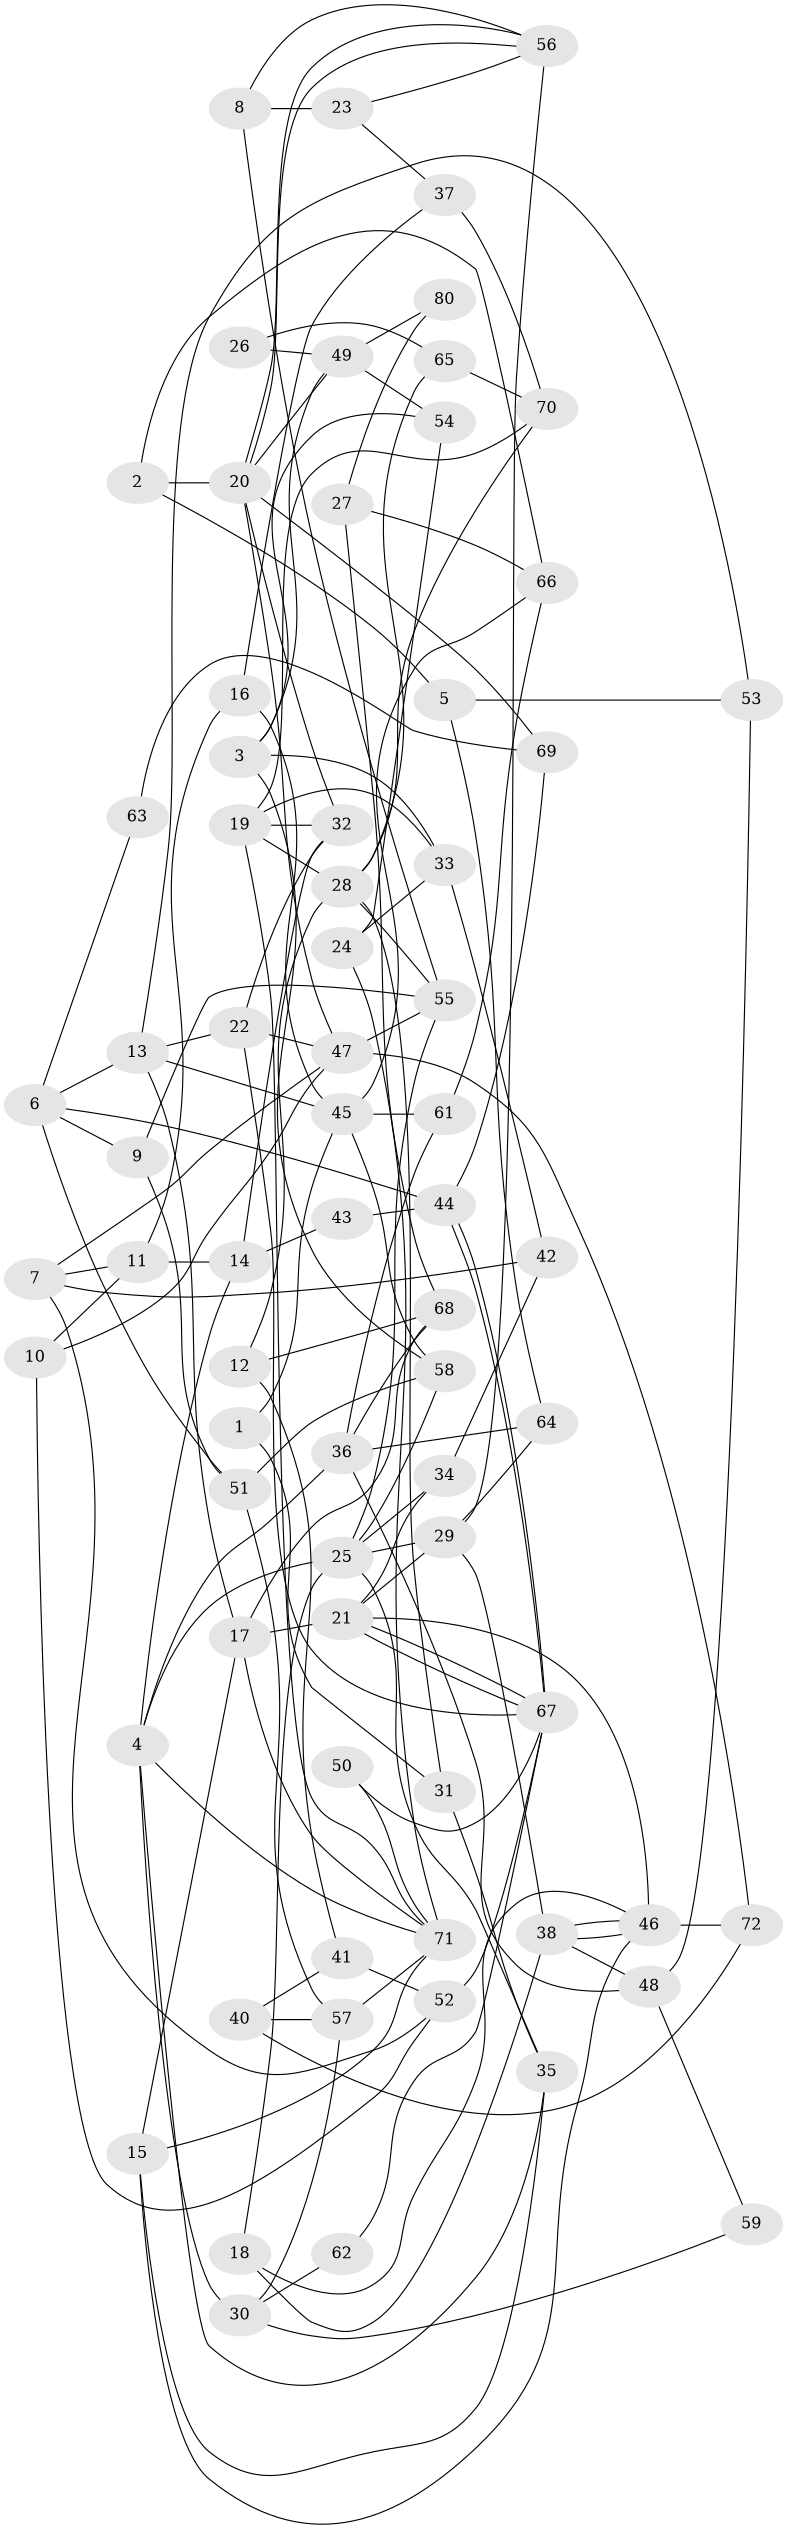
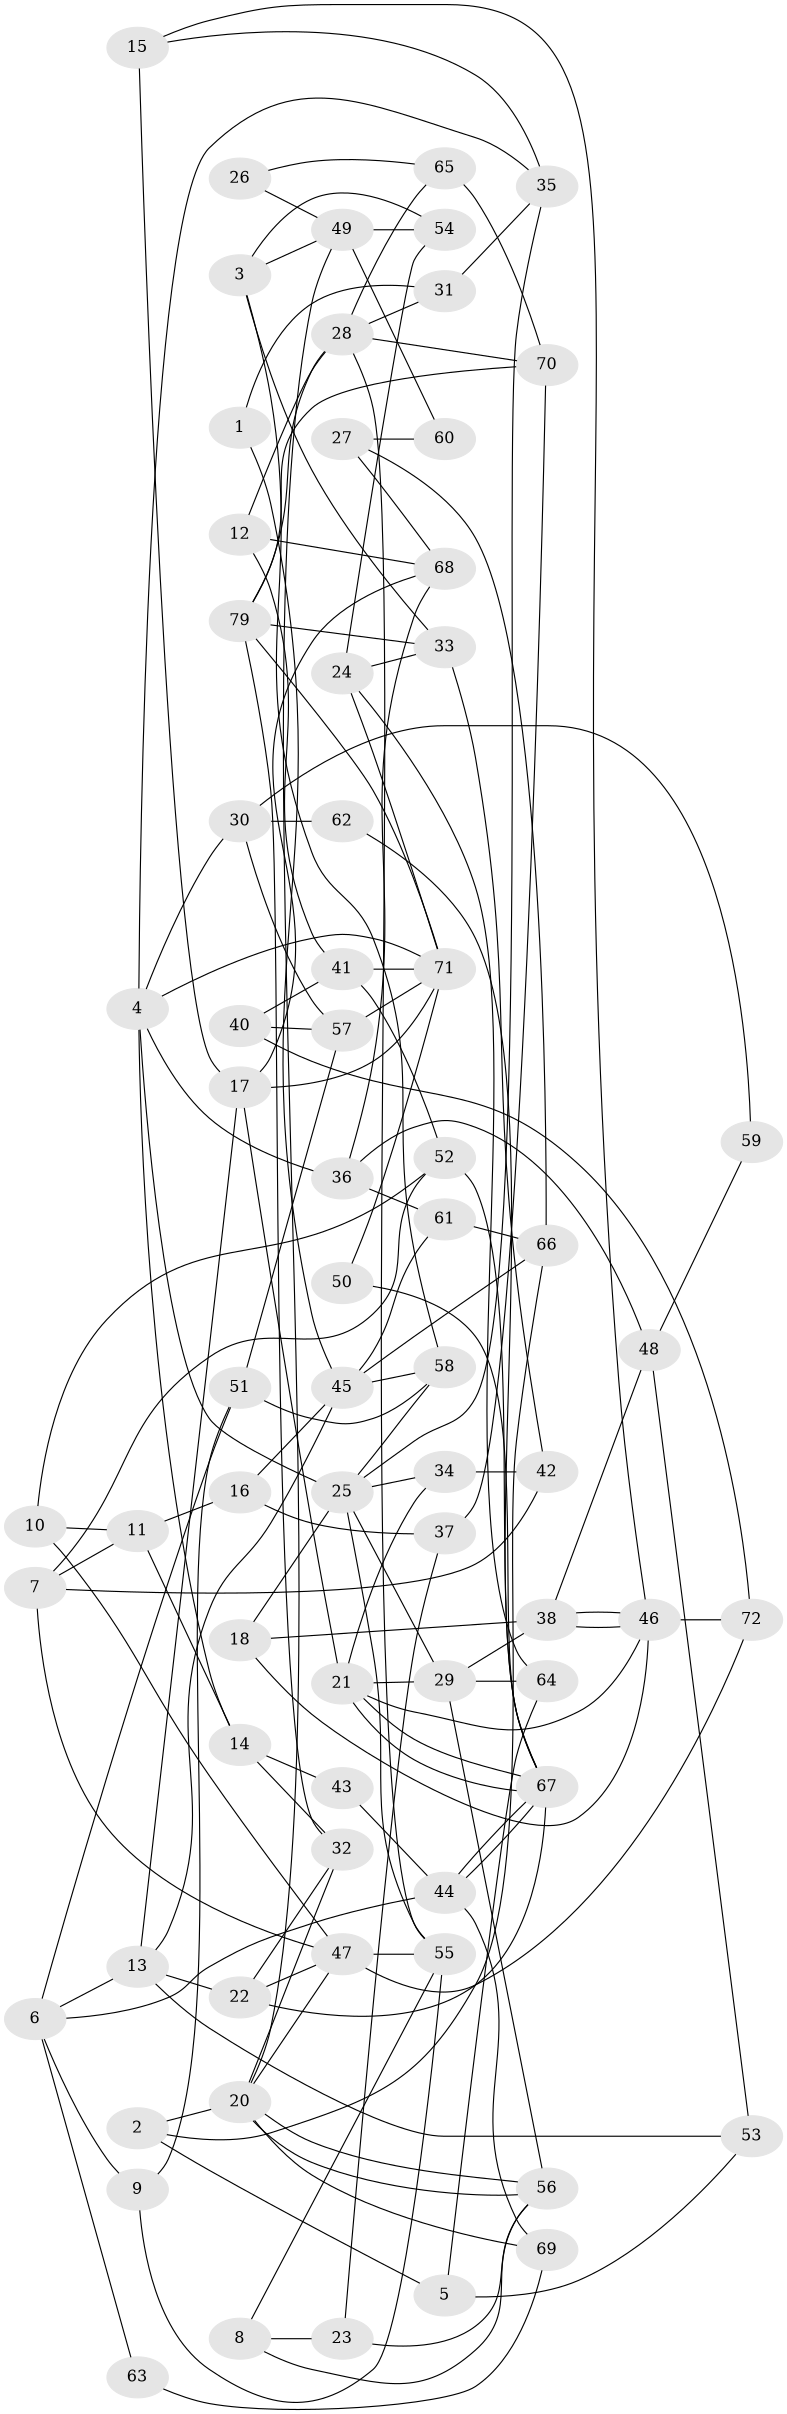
node "80": label "80" -> "60"
node "19": label "19" -> "79"
edge "64" -- "36": now "64" -- "24"
edge "71" -- "15": now "71" -- "41"
